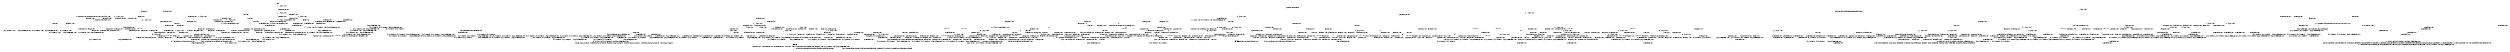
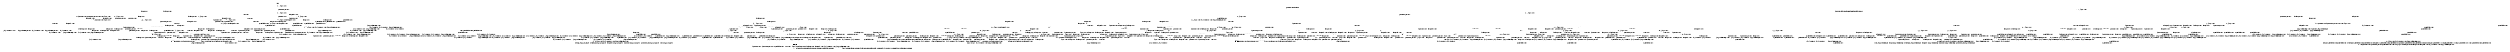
edge "s13" -> "s40": removed, label "RSA_CLIENT_HELLO / TIMEOUT"
edge "s36" -> "s51": removed, label "RSA_CLIENT_HELLO / TIMEOUT"
edge "s51" -> "s5": removed, label "CHANGE_CIPHER_SPEC / TIMEOUT"
edge "s23" -> "s19": removed, label "CHANGE_CIPHER_SPEC / TIMEOUT"
edge "s56" -> "s5": label "CHANGE_CIPHER_SPEC / TIMEOUT" -> "CLOSE_CIPHER_SPEC / TIMEOUT"
